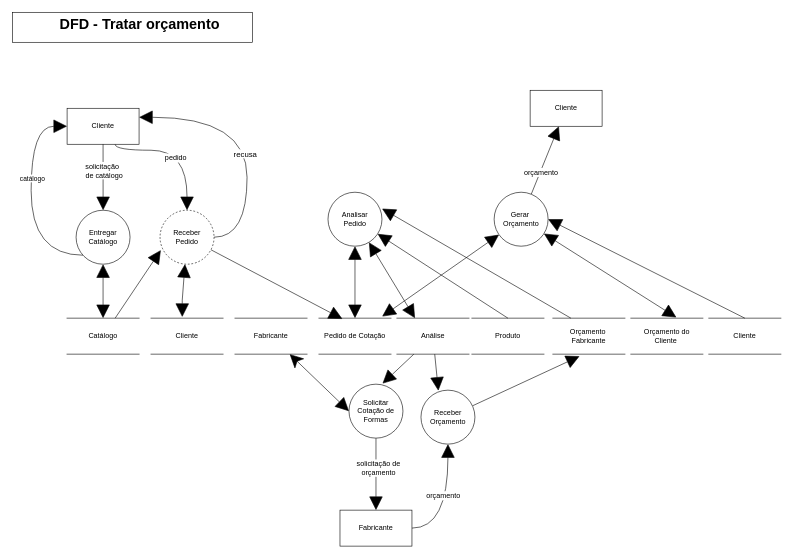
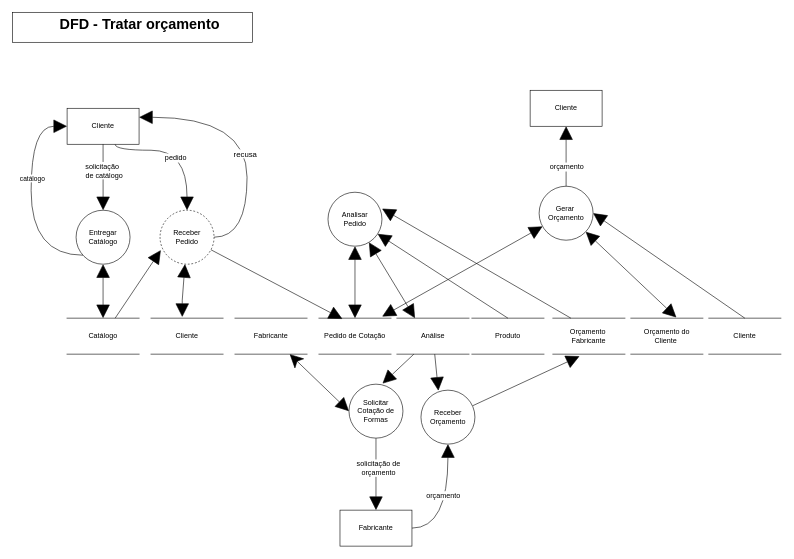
node "Gerar Orçamento": moved (521, 219) -> (566, 213)
